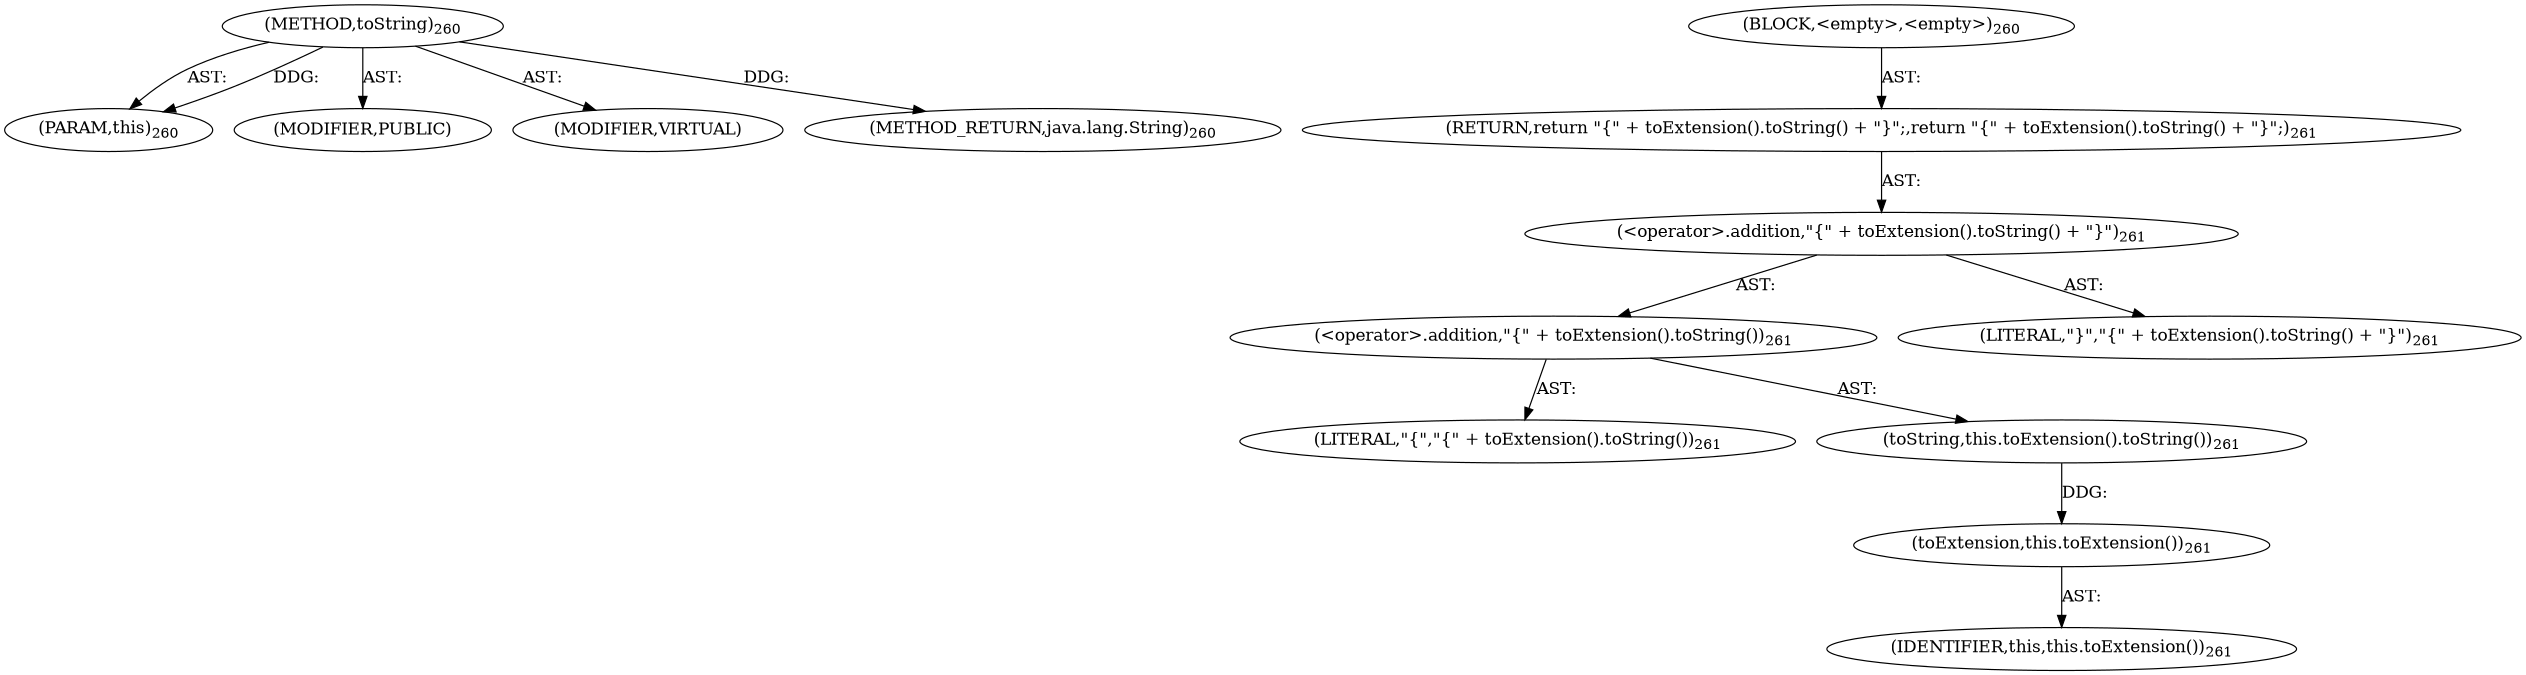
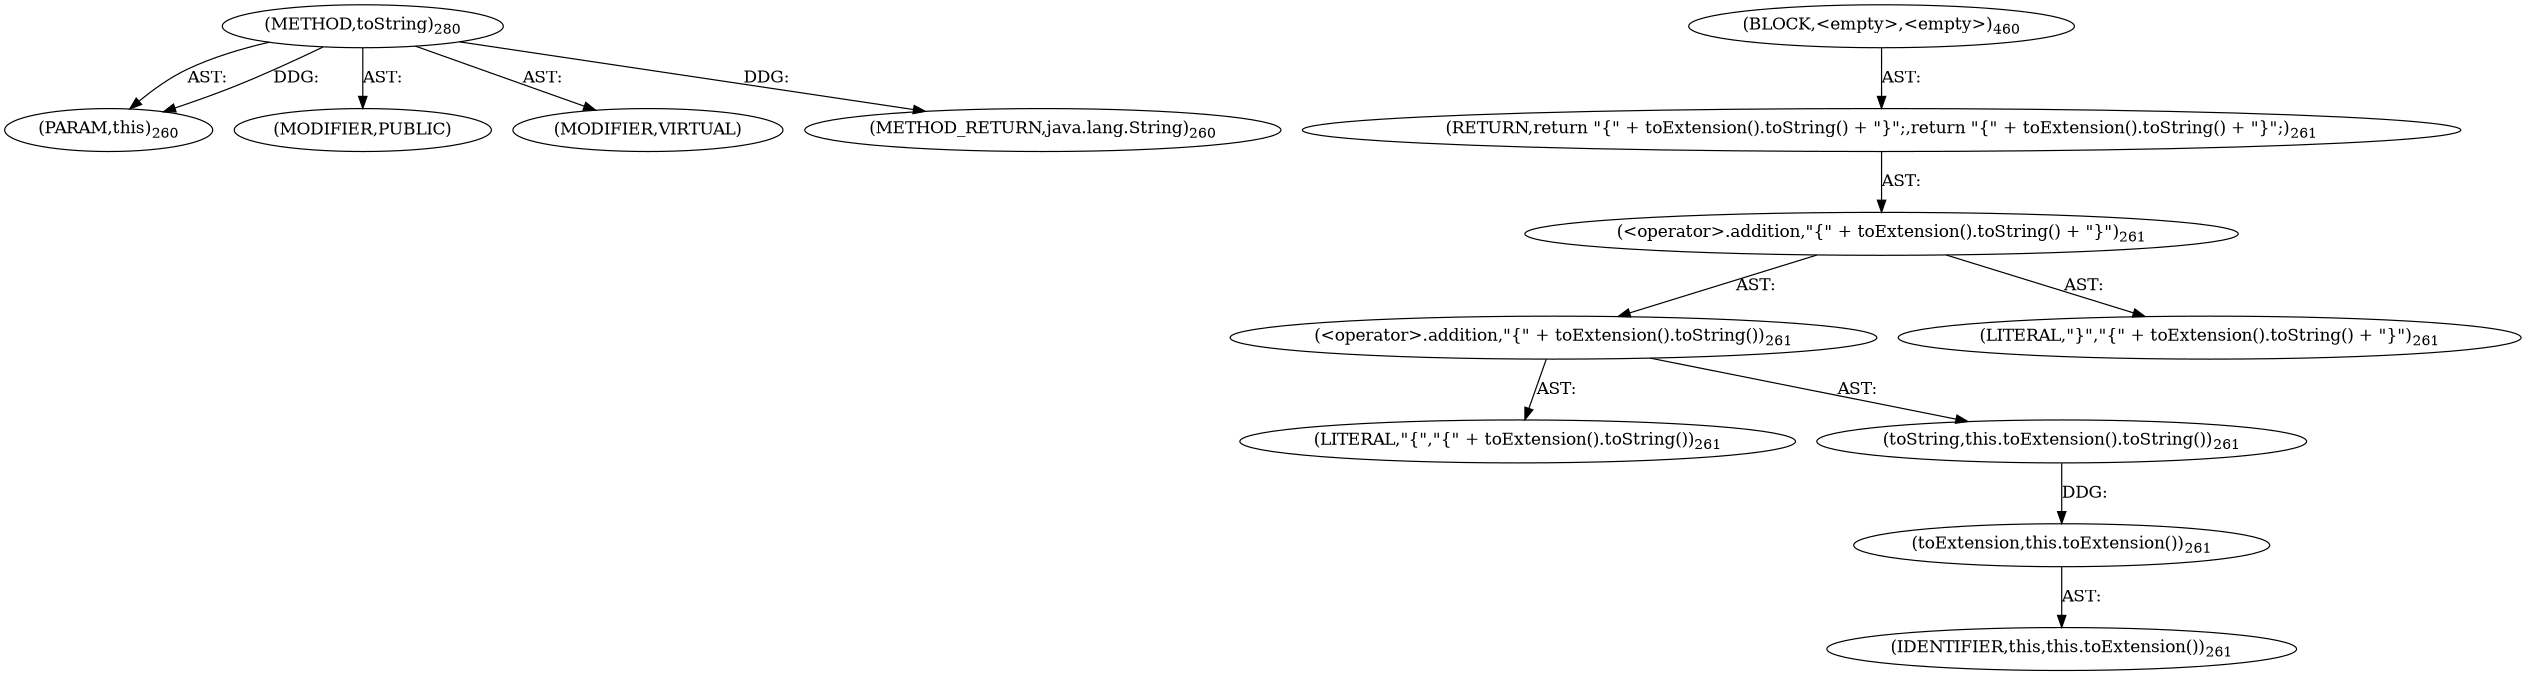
node "(METHOD,toString)": text "260" -> "280"
node "(BLOCK,<empty>,<empty>)": text "260" -> "460"
